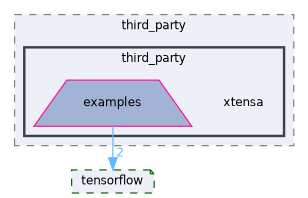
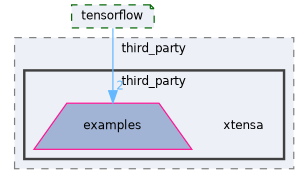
edge "examples" -> "tensorflow": reversed
